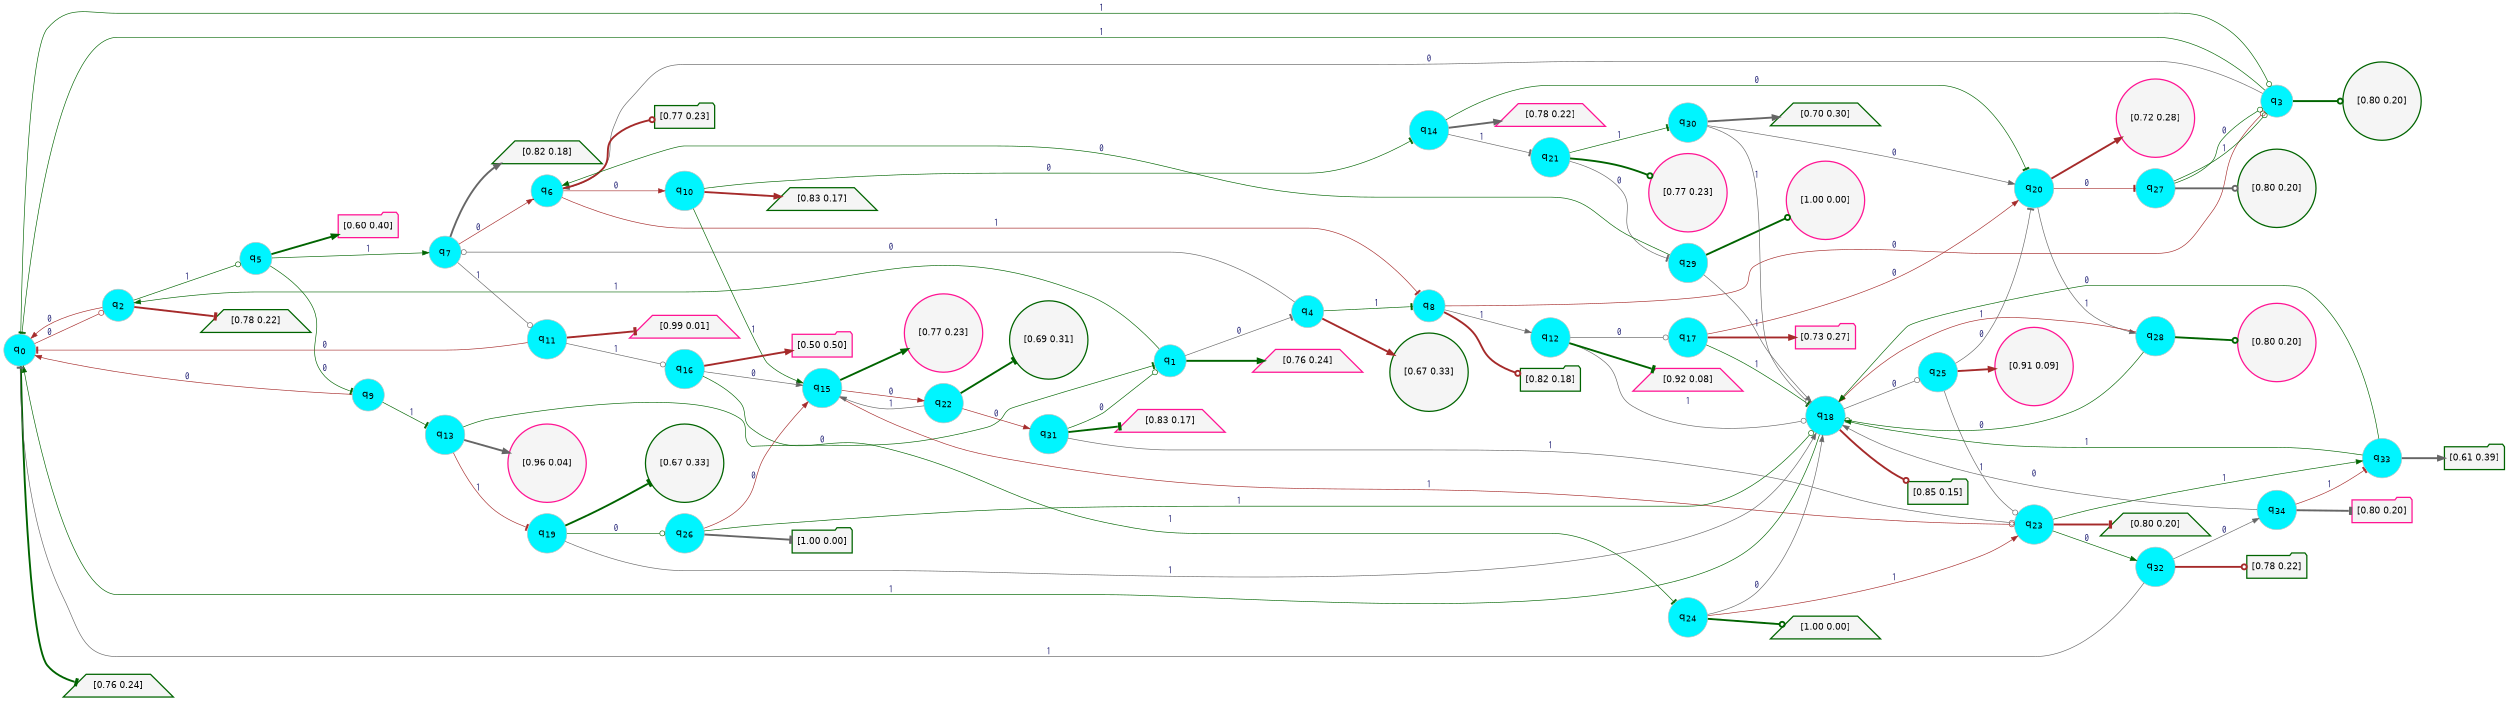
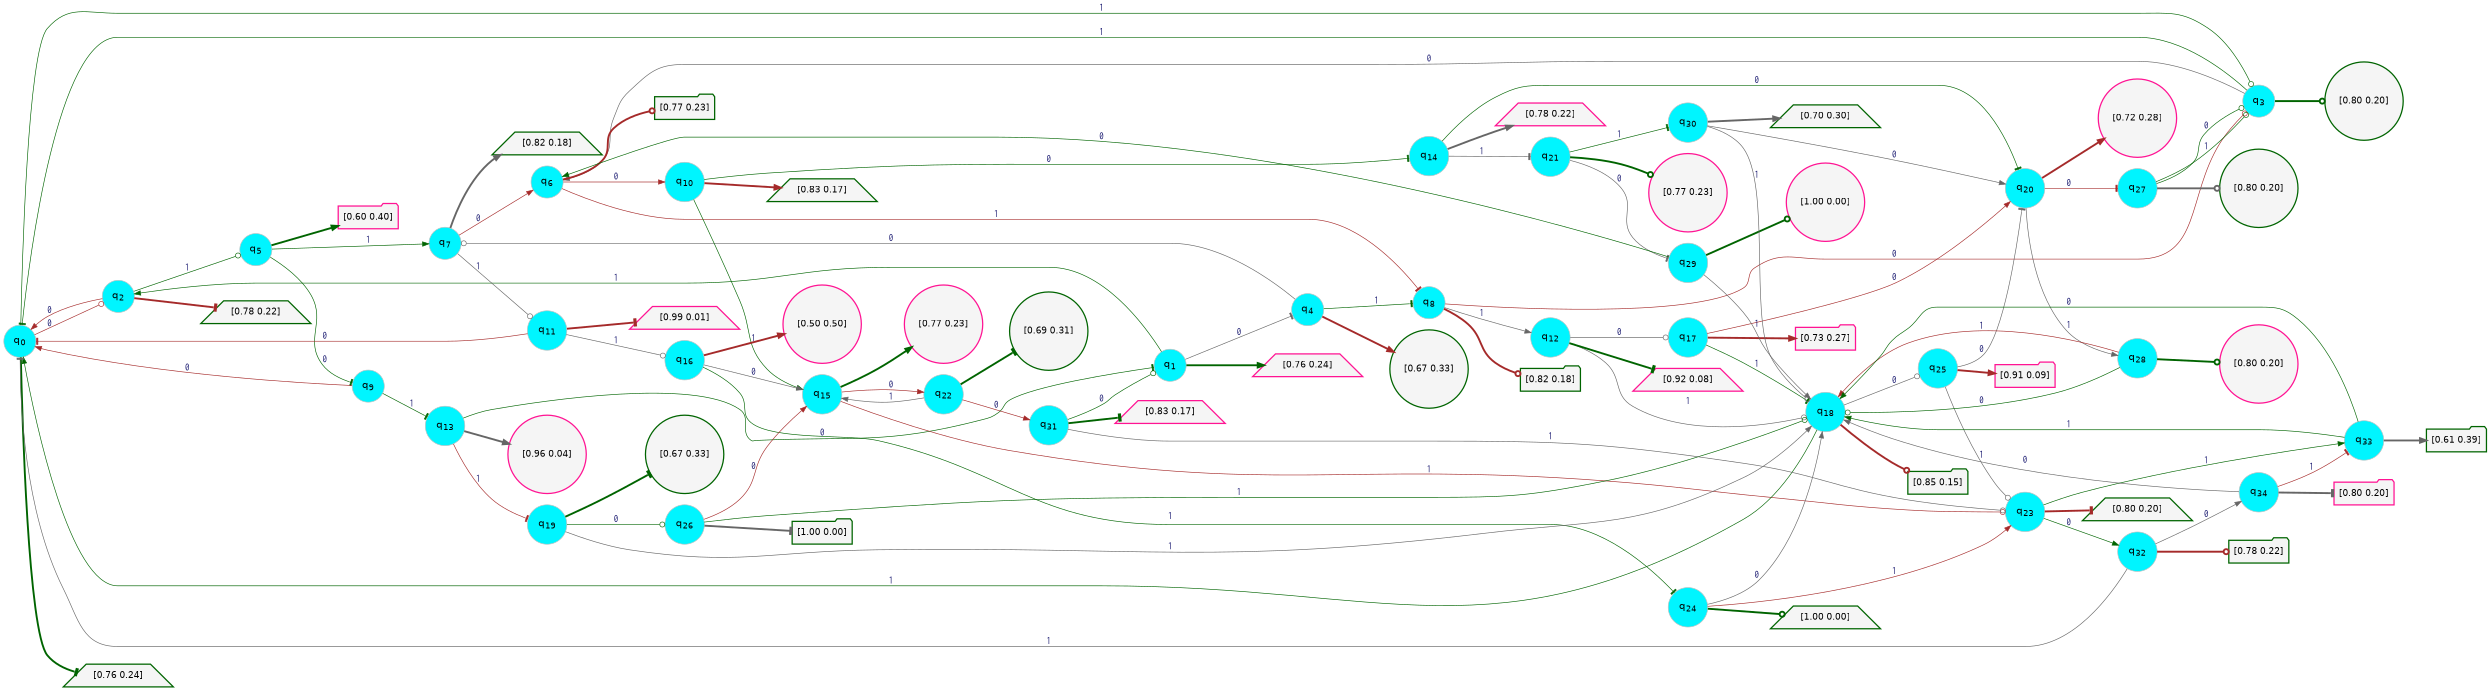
node "[0.50 0.50]": shape folder -> circle
node "[0.91 0.09]": shape circle -> folder
